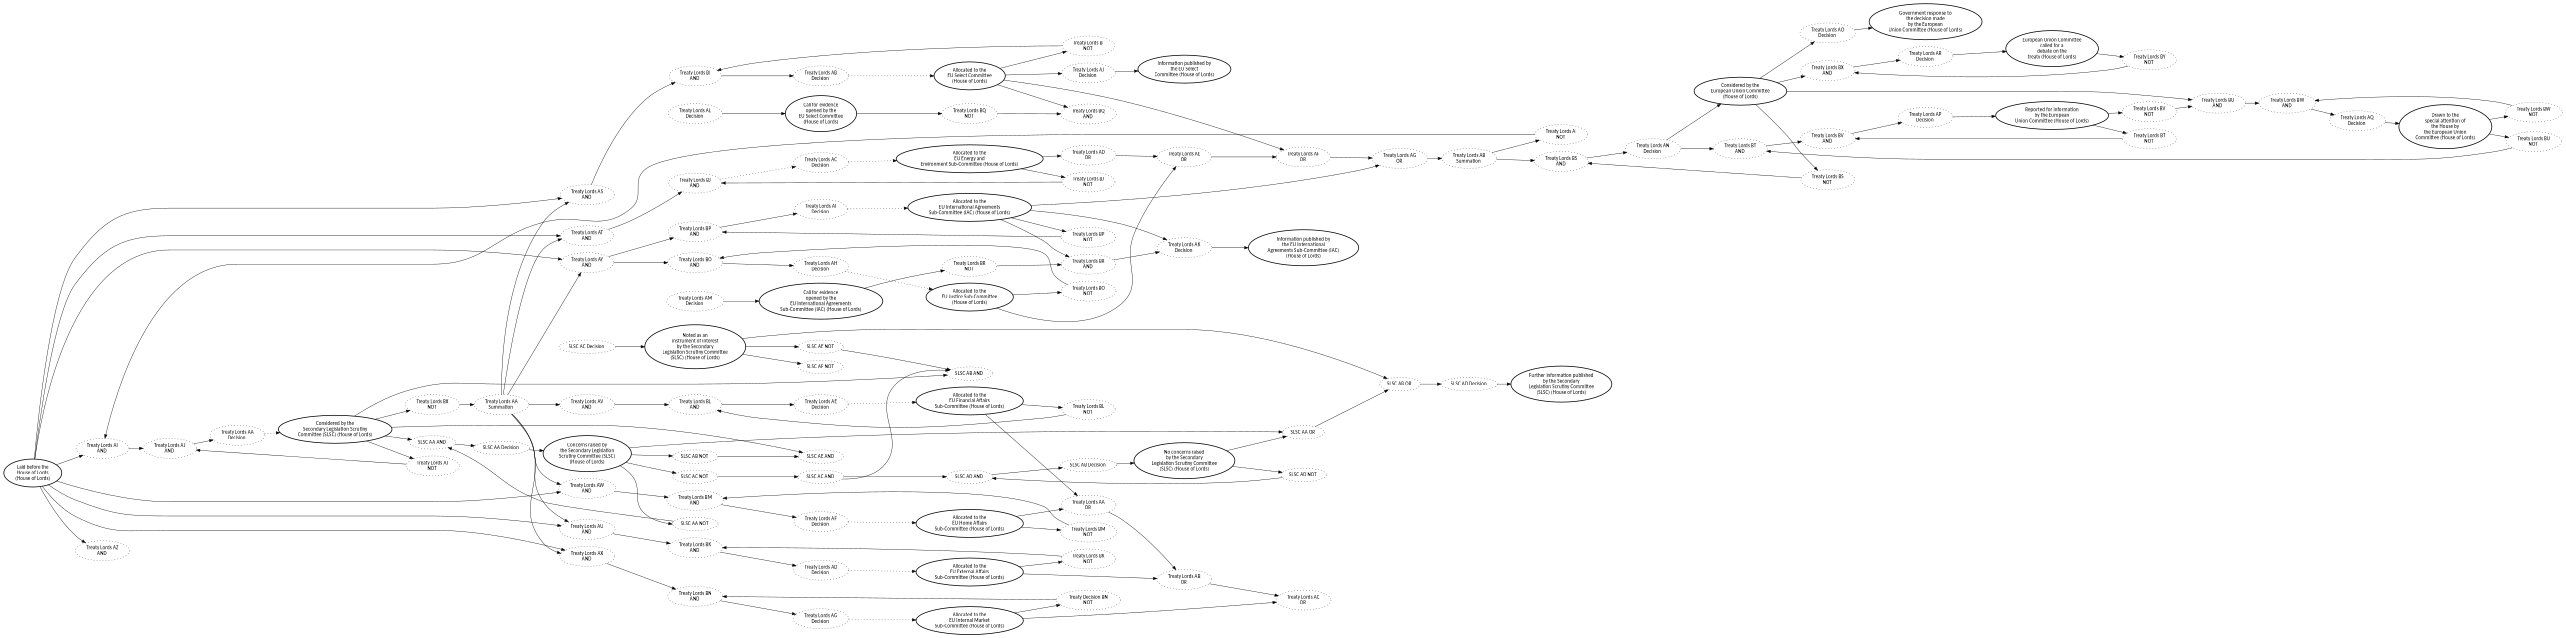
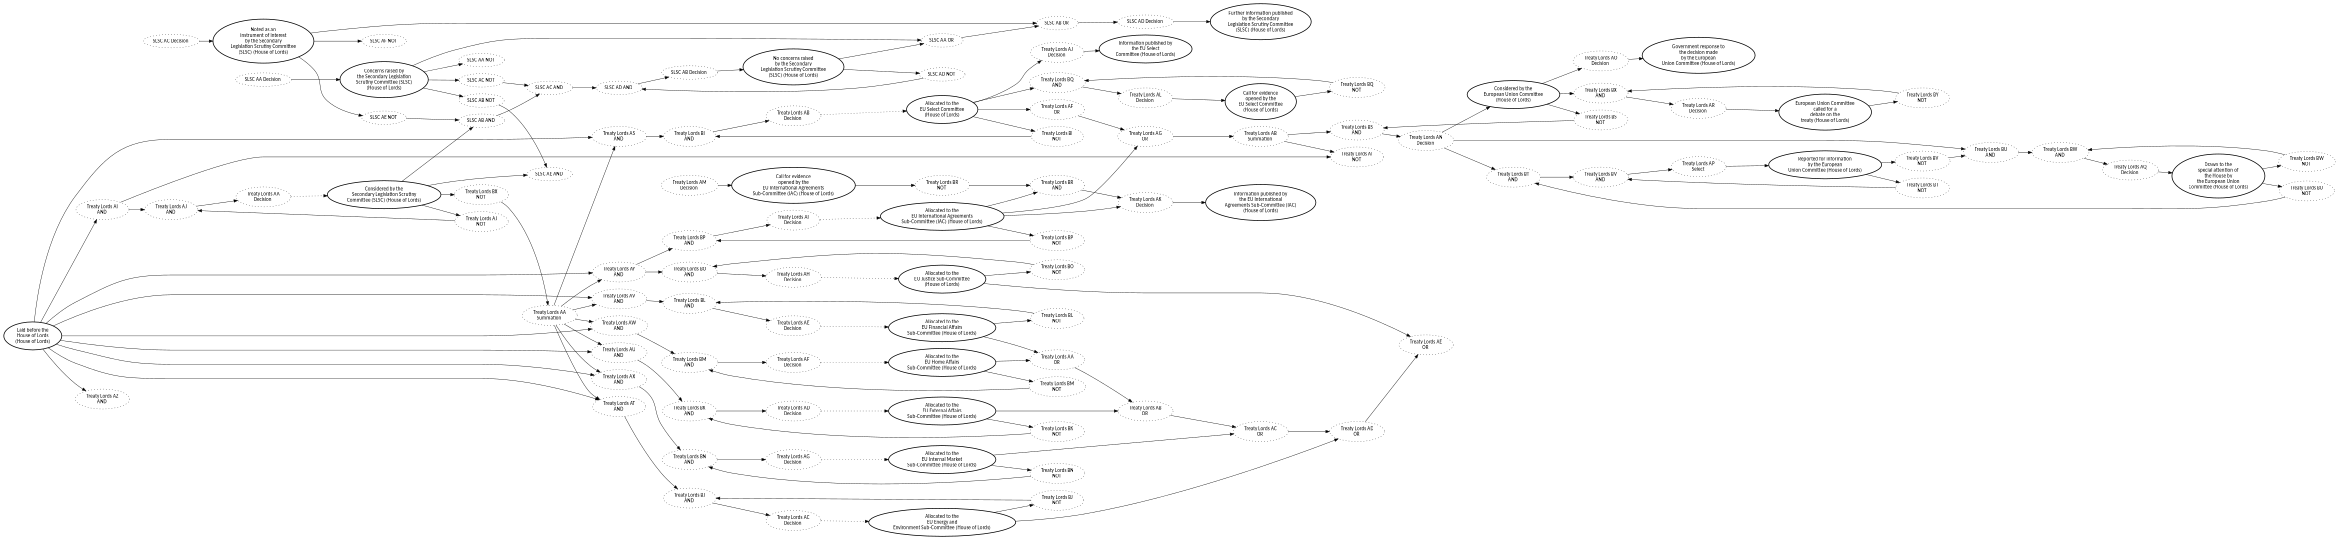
edge "Treaty Lords BQ AND" -> "Treaty Lords AL Decision": added
edge "Considered by the European Union Committee (House of Lords)" -> "Treaty Lords BU AND": now "Treaty Lords AN Decision" -> "Treaty Lords BU AND"
node "Treaty Lords AP Decision": label "Treaty Lords AP Decision" -> "Treaty Lords AP Select"
edge "Treaty Lords AI NOT" -> "Treaty Lords AI AND": reversed
edge "Treaty Lords AE OR" -> "Treaty Lords AF OR": removed
edge "Treaty Lords BJ AND" -> "Treaty Lords AC Decision": style dotted -> solid
edge "Laid before the House of Lords (House of Lords)" -> "Treaty Lords AV AND": added
edge "SLSC AC AND" -> "SLSC AB AND": reversed
edge "Treaty Lords AC OR" -> "Treaty Lords AD OR": added
node "SLSC AA AND": removed
node "Treaty Decision BN NOT": label "Treaty Decision BN NOT" -> "Treaty Lords BN NOT"
